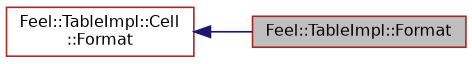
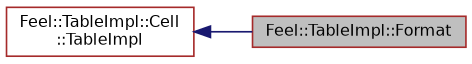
node "Feel::TableImpl::Cell ::Format": label "Feel::TableImpl::Cell ::Format" -> "Feel::TableImpl::Cell ::TableImpl"
